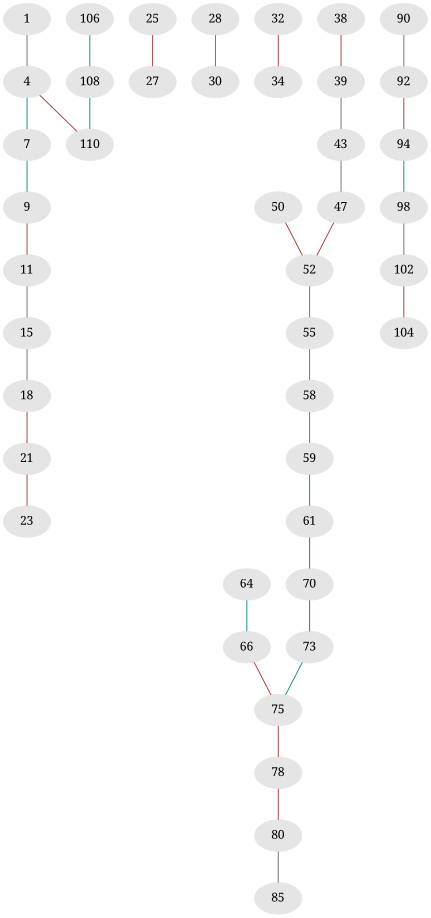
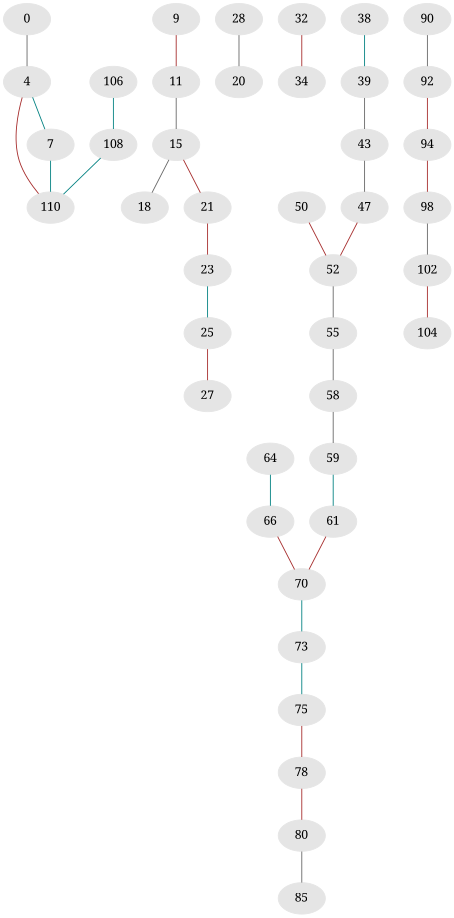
node "1": label "1" -> "0"
edge "38" -- "39": color brown -> teal
node "30": label "30" -> "20"
edge "7" -- "9": now "7" -- "110"
edge "94" -- "98": color teal -> brown
edge "23" -- "25": added
edge "18" -- "21": now "15" -- "21"
edge "70" -- "73": color brown -> teal
edge "66" -- "75": now "66" -- "70"
